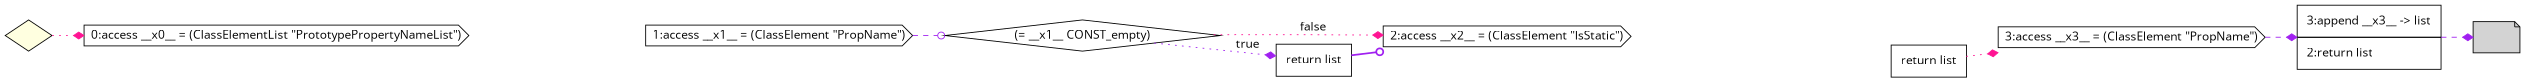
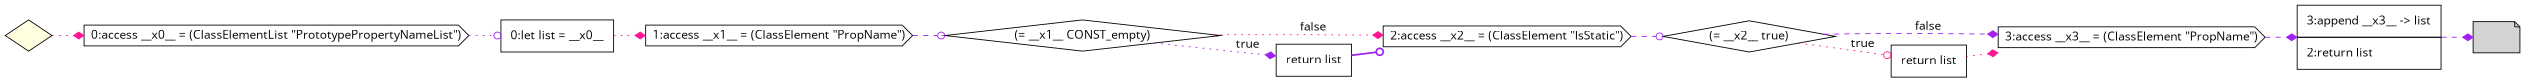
node "0:let list = __x0__": added
node "(= __x2__ true)": added
